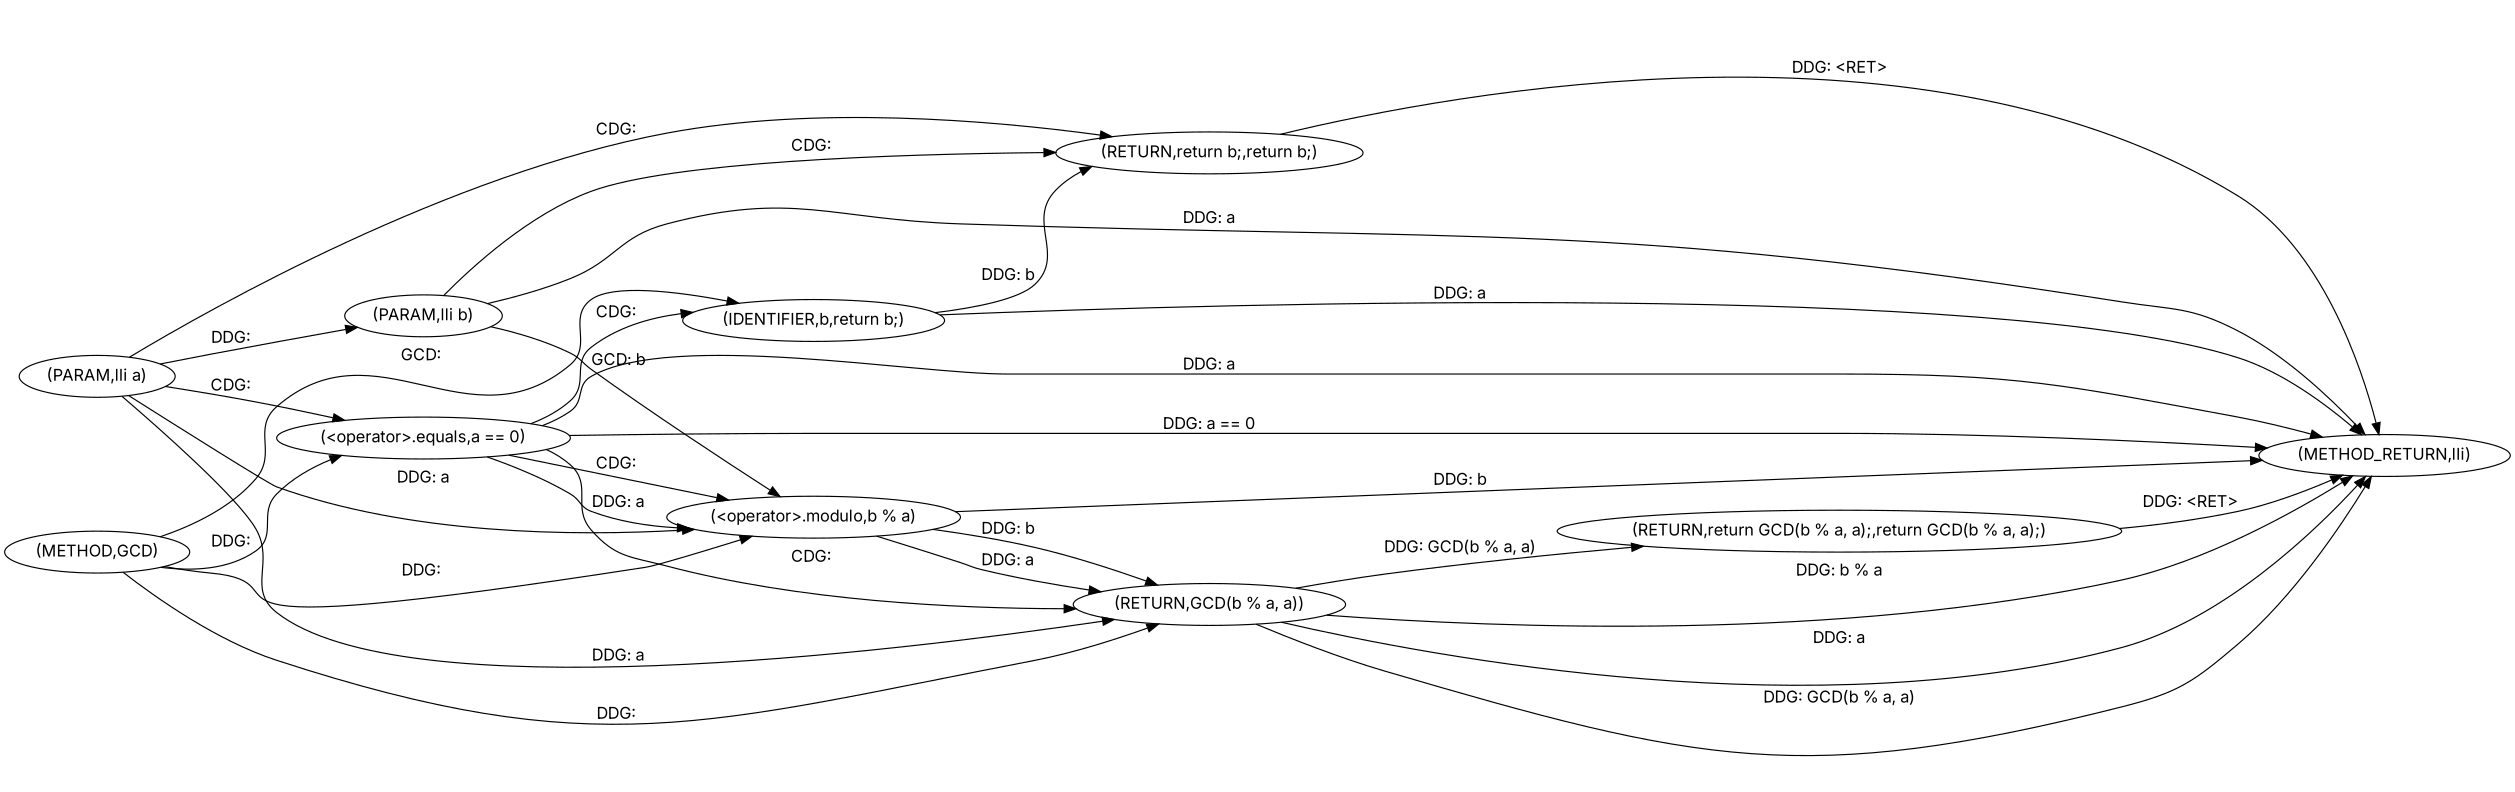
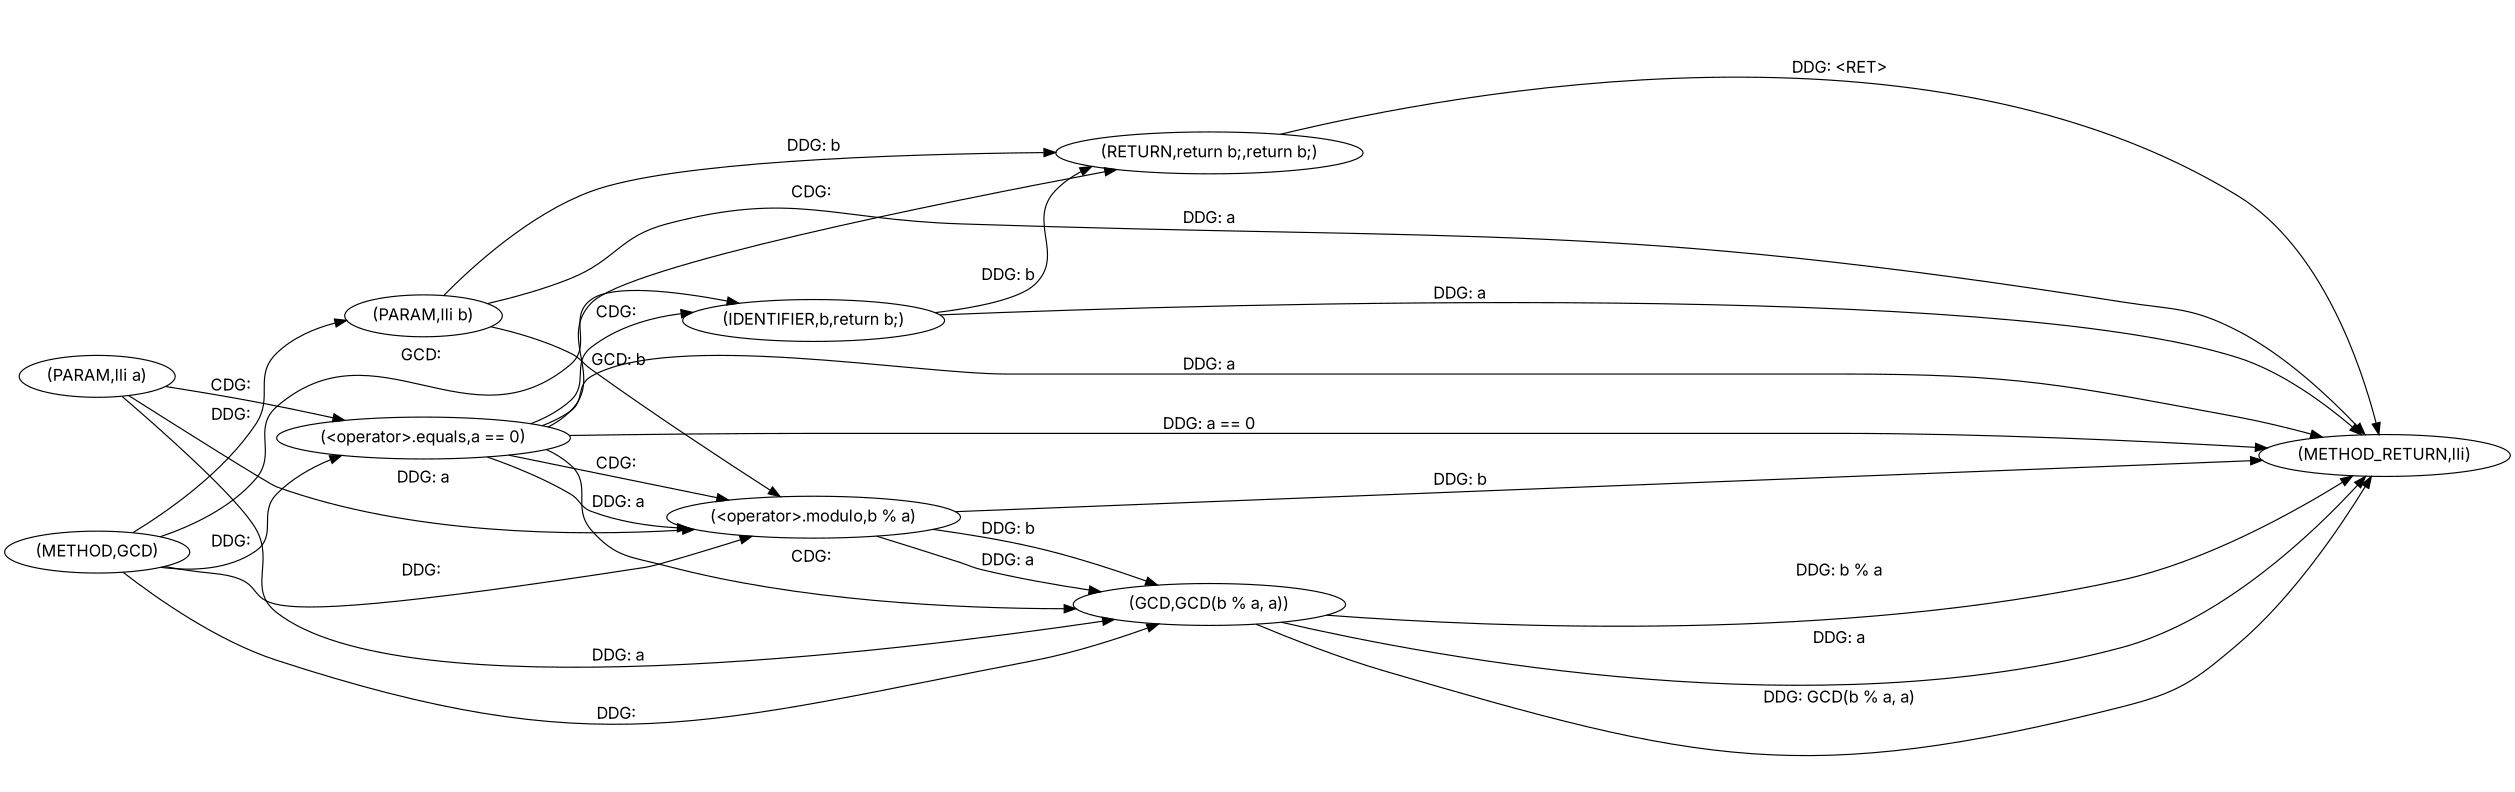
edge "(PARAM,lli b)" -> "(RETURN,return b;,return b;)": label "CDG: " -> "DDG: b"
edge "(PARAM,lli a)" -> "(RETURN,return b;,return b;)": now "(<operator>.equals,a == 0)" -> "(RETURN,return b;,return b;)"
edge "(PARAM,lli a)" -> "(PARAM,lli b)": now "(METHOD,GCD)" -> "(PARAM,lli b)"
node "(RETURN,return GCD(b % a, a);,return GCD(b % a, a);)": removed
node "(RETURN,GCD(b % a, a))": label "(RETURN,GCD(b % a, a))" -> "(GCD,GCD(b % a, a))"
